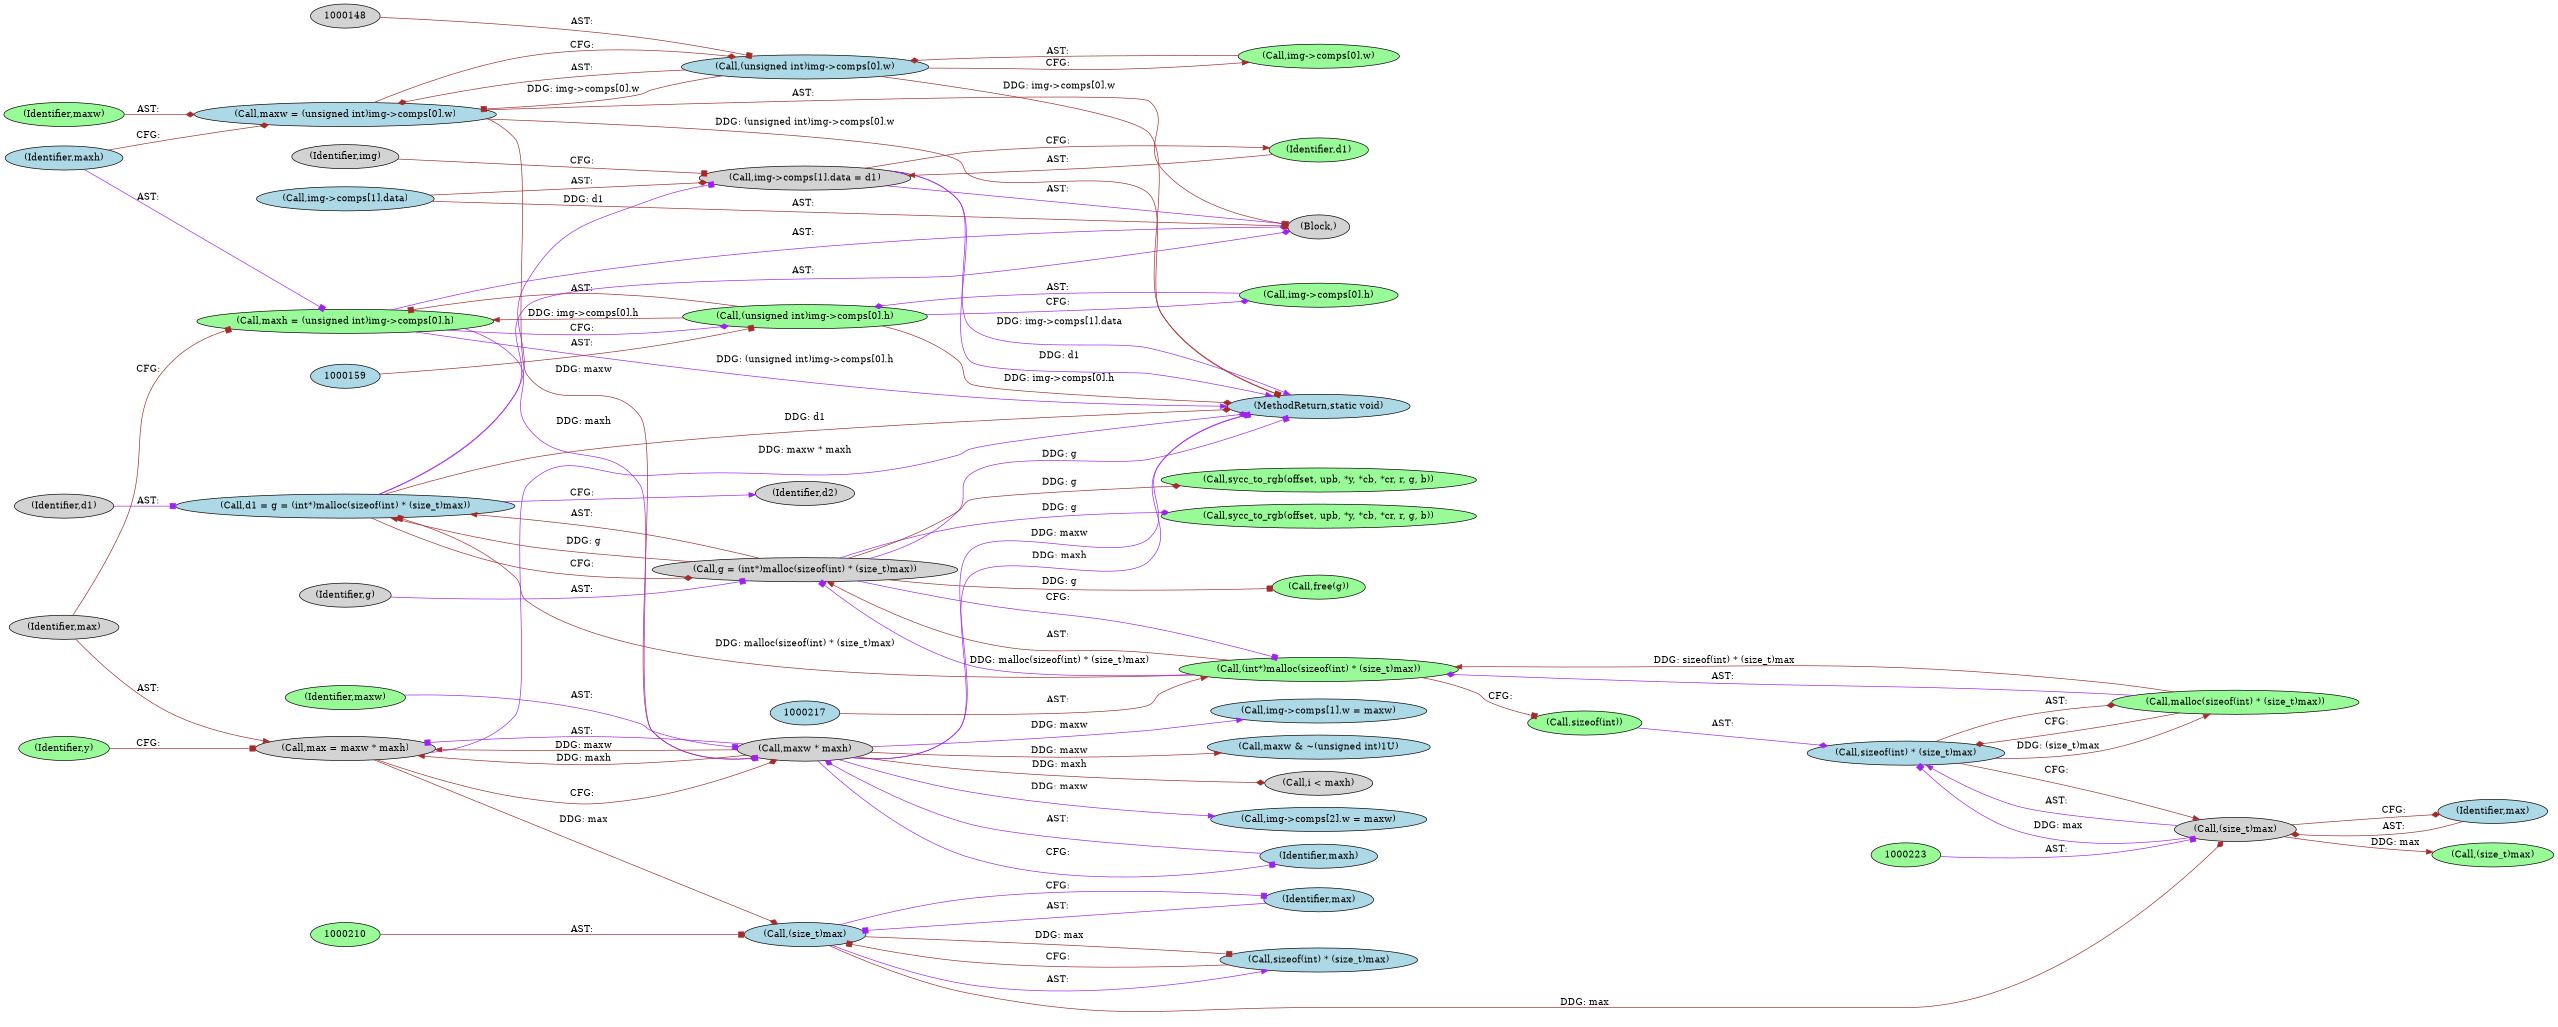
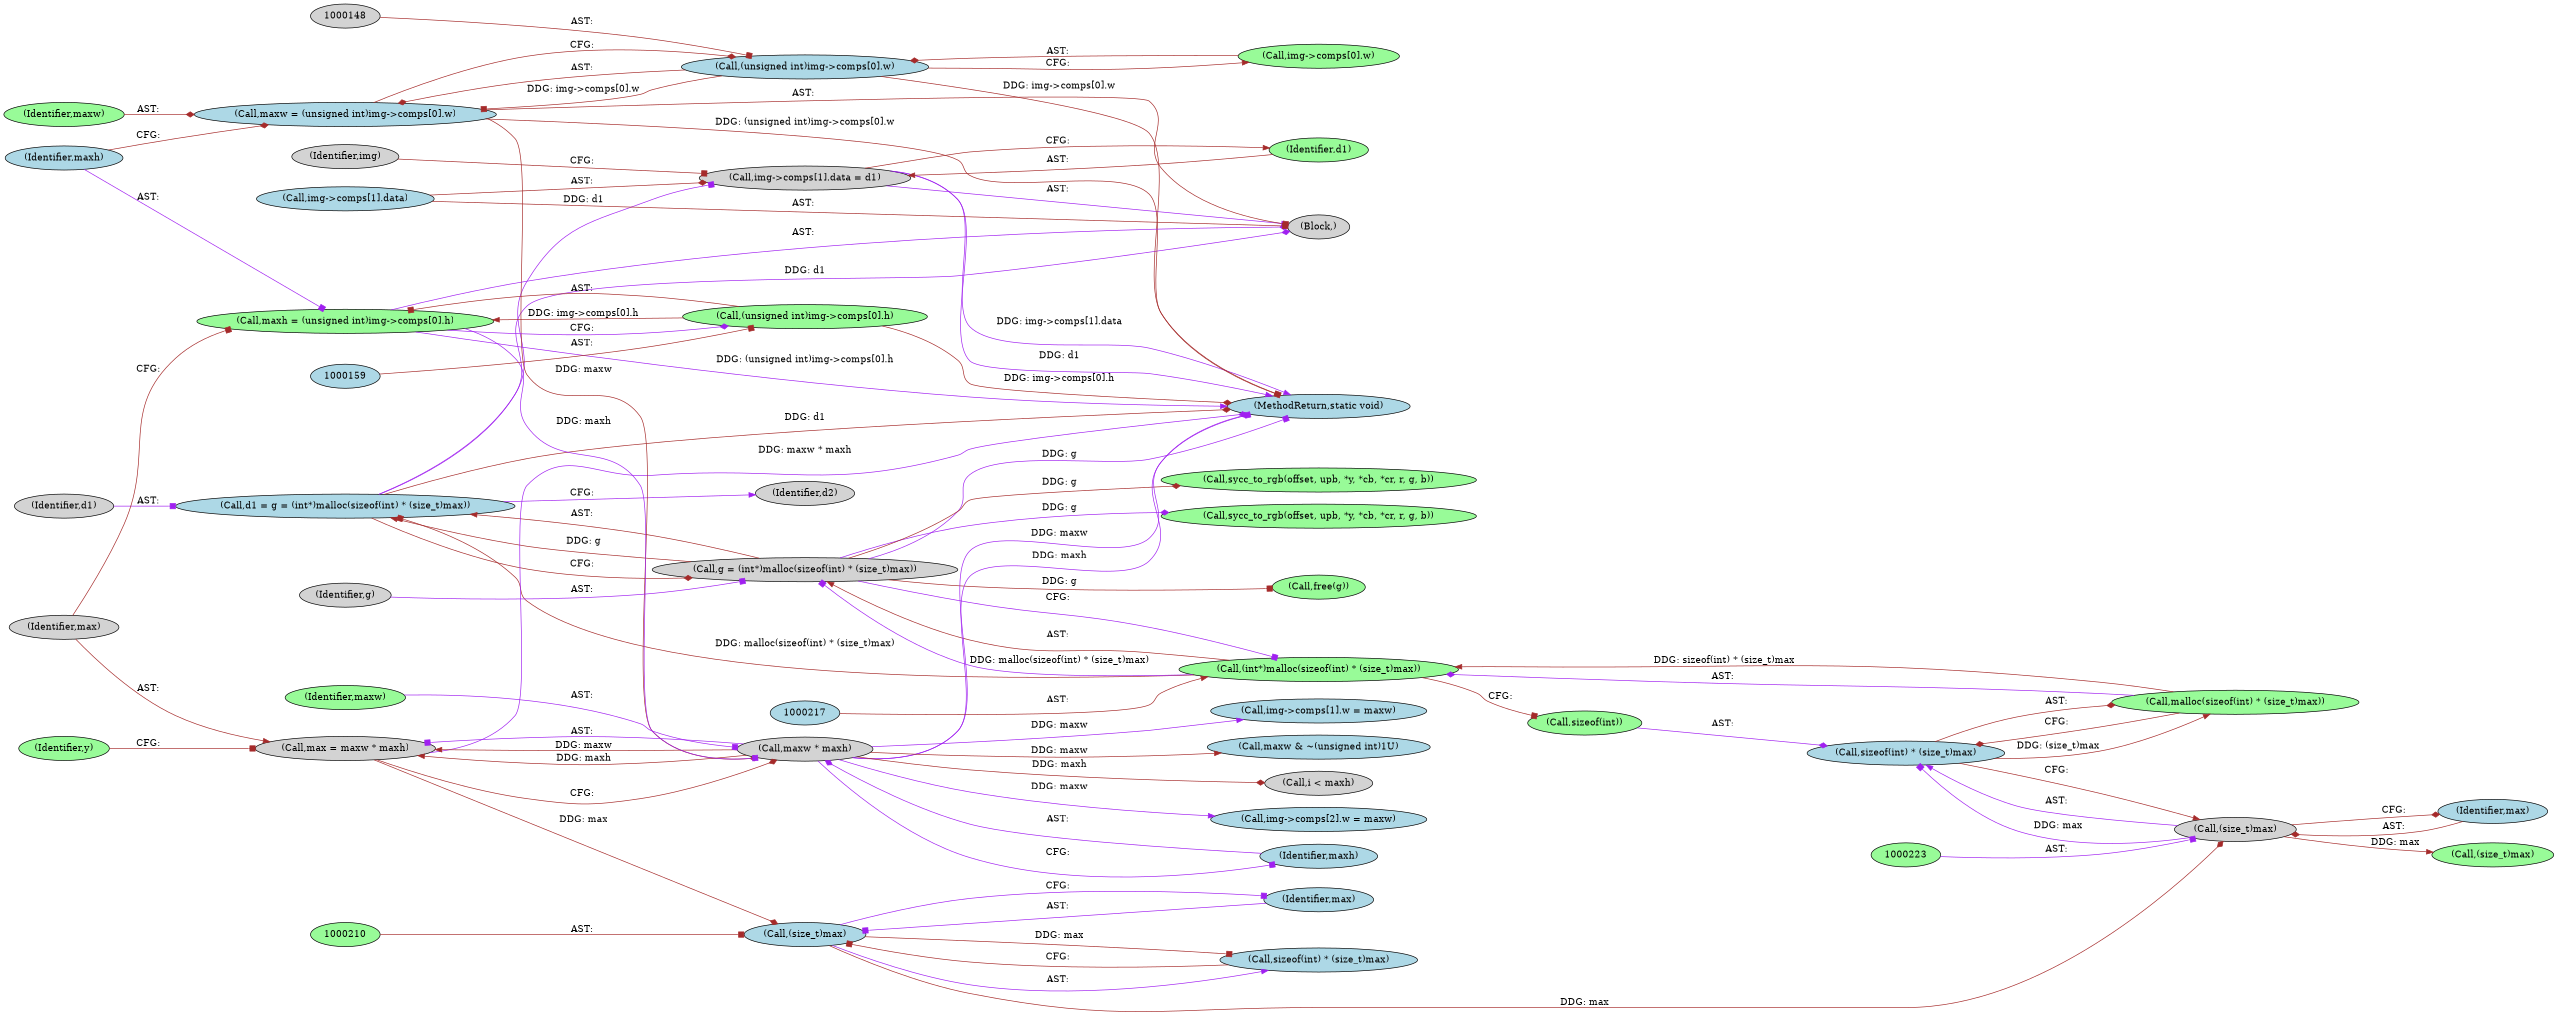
edge "(Call,d1 = g = (int*)malloc(sizeof(int) * (size_t)max))" -> "(Block,)": label "AST: " -> "DDG: d1"
node "(Call,img->comps[0].h)": removed
